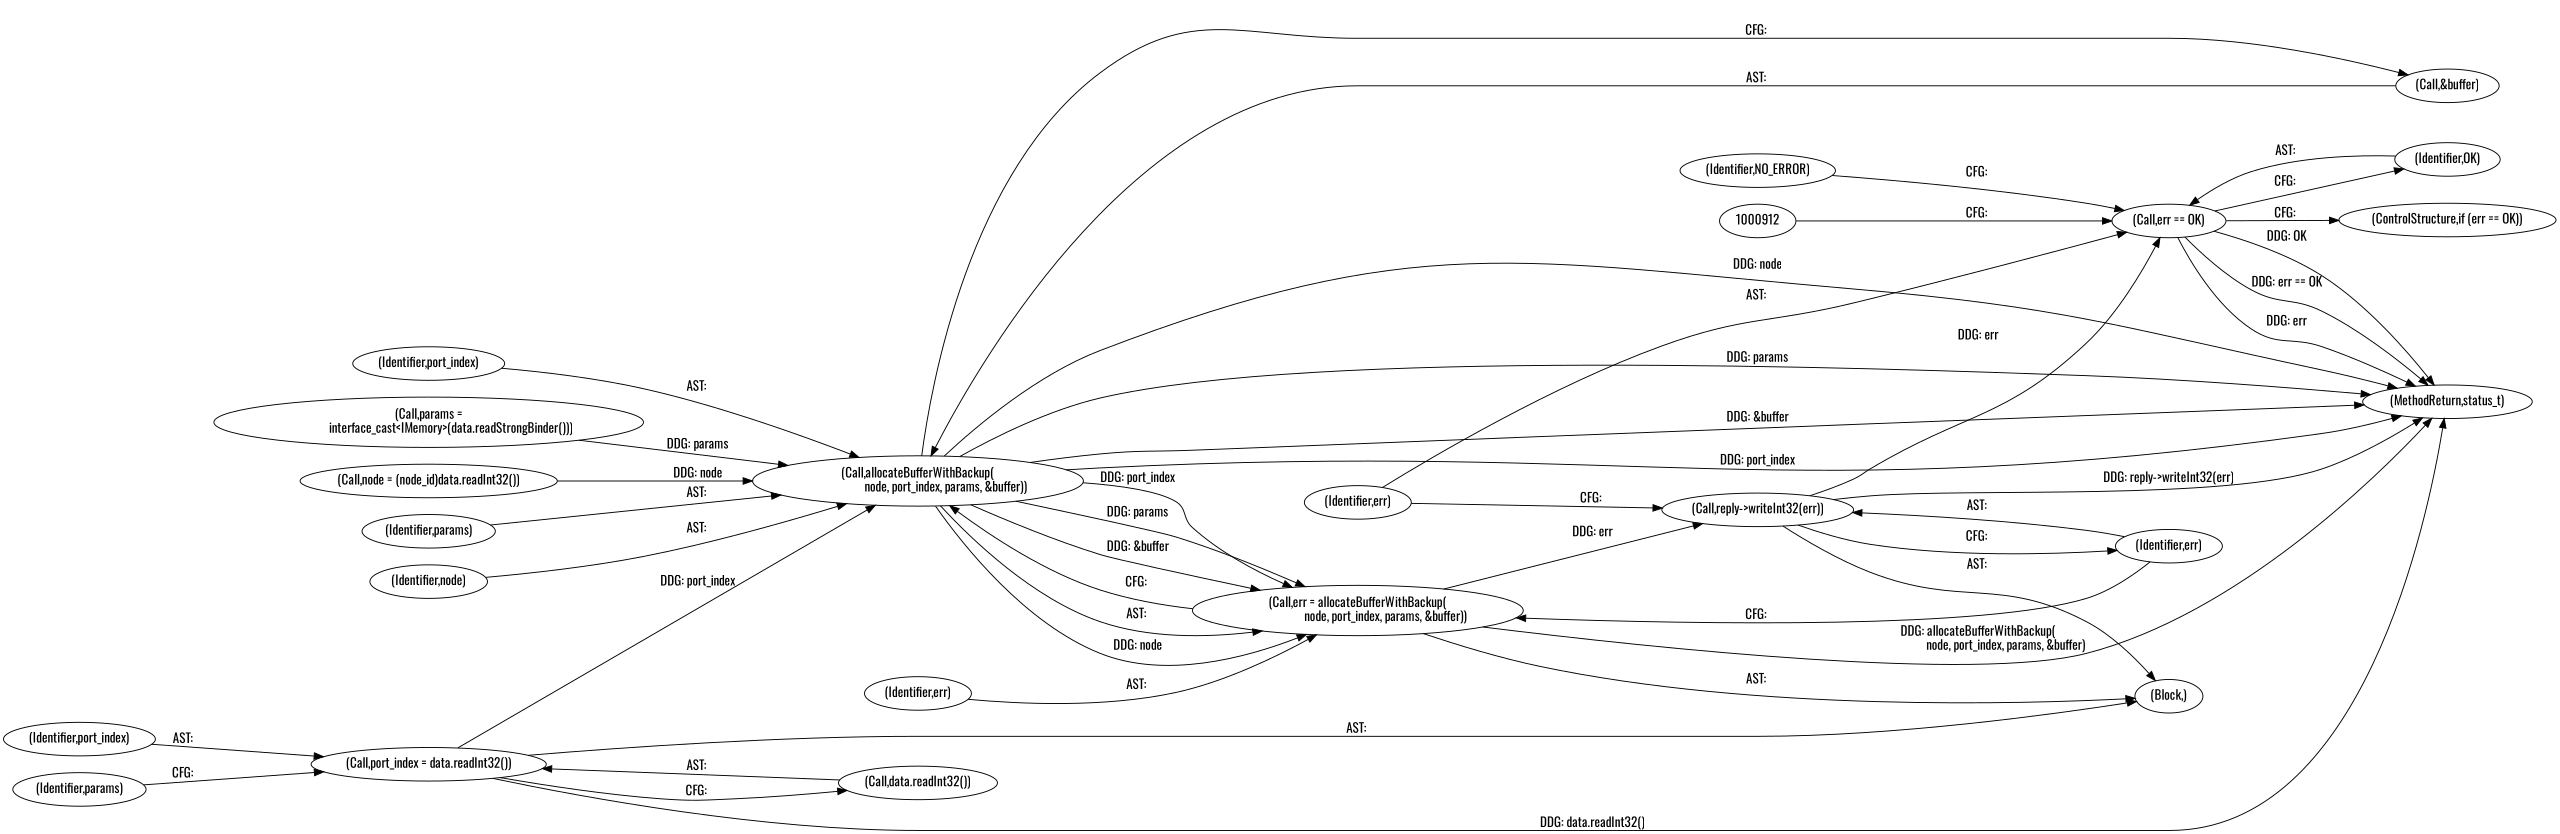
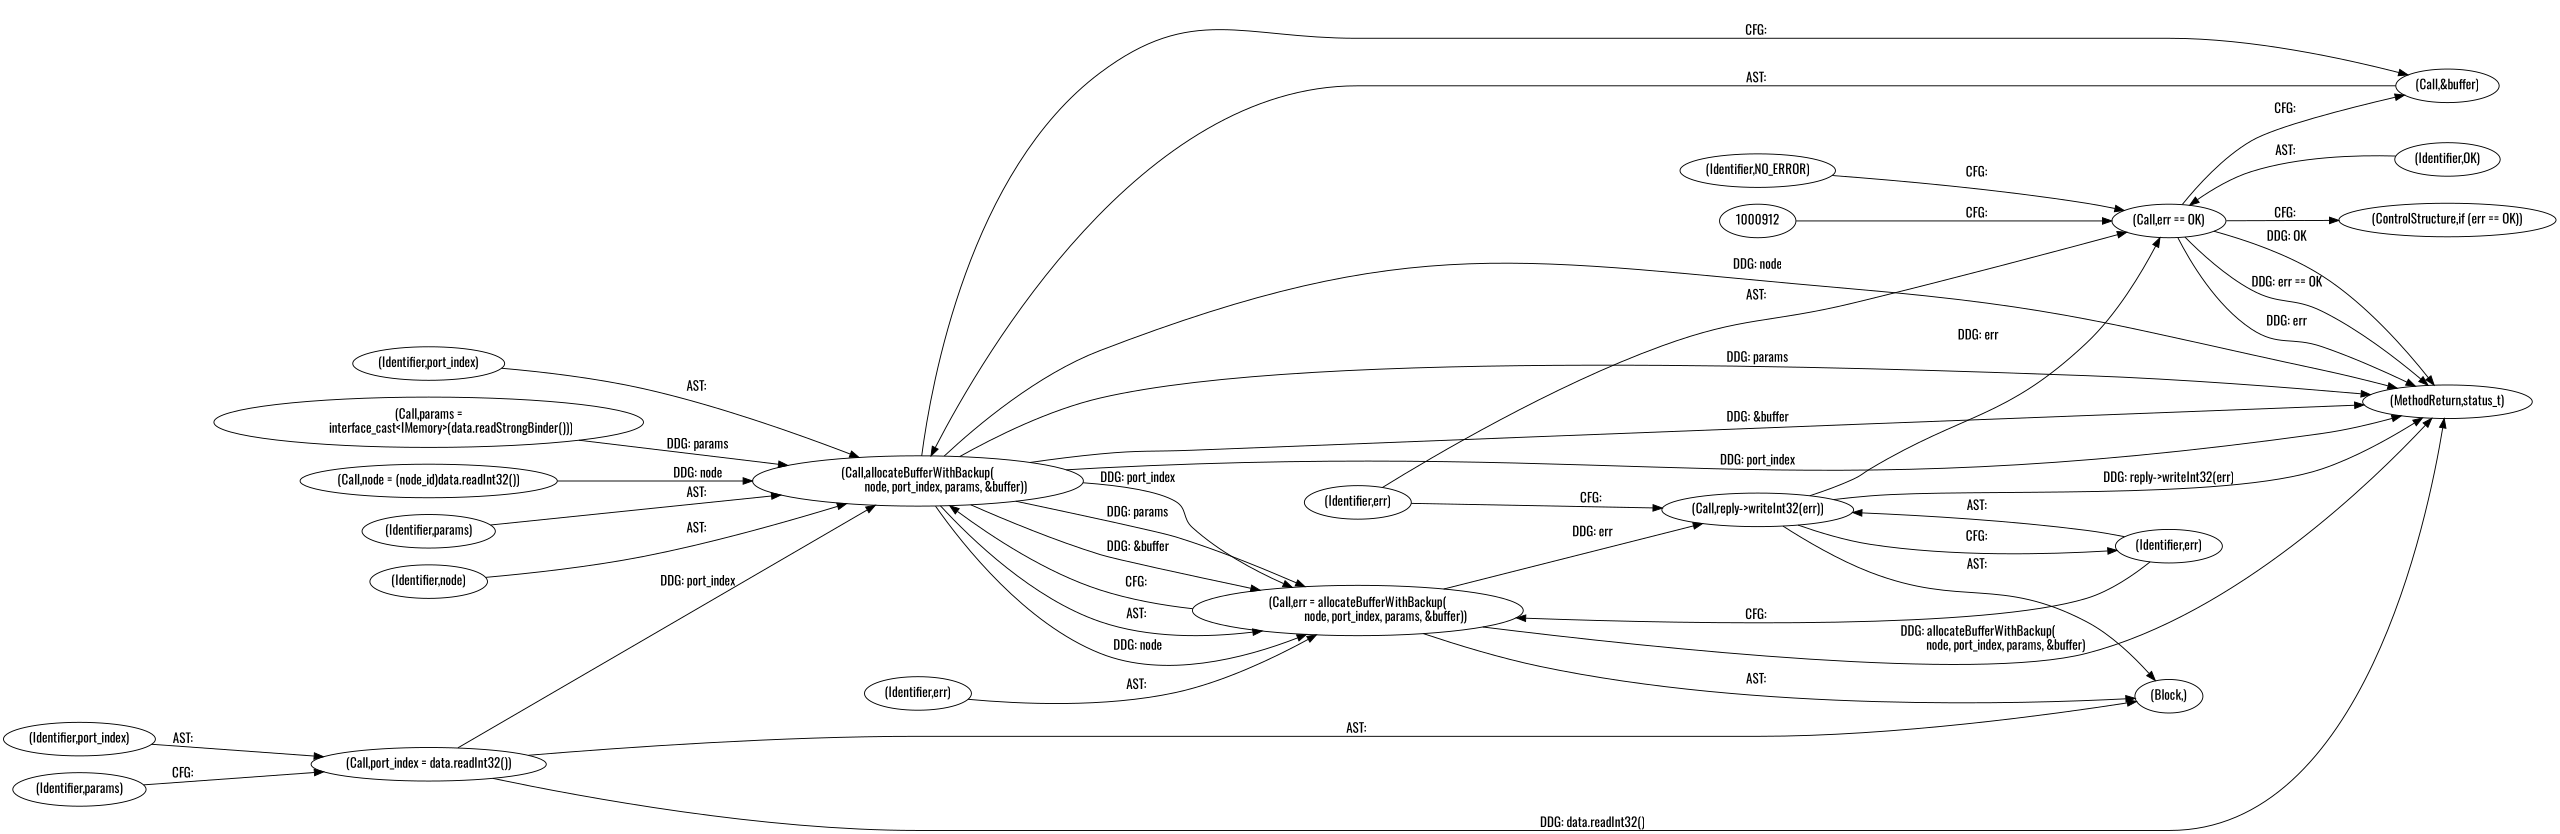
edge "(Call,err == OK)" -> "(Identifier,OK)": now "(Call,err == OK)" -> "(Call,&buffer)"
node "(Call,data.readInt32())": removed
